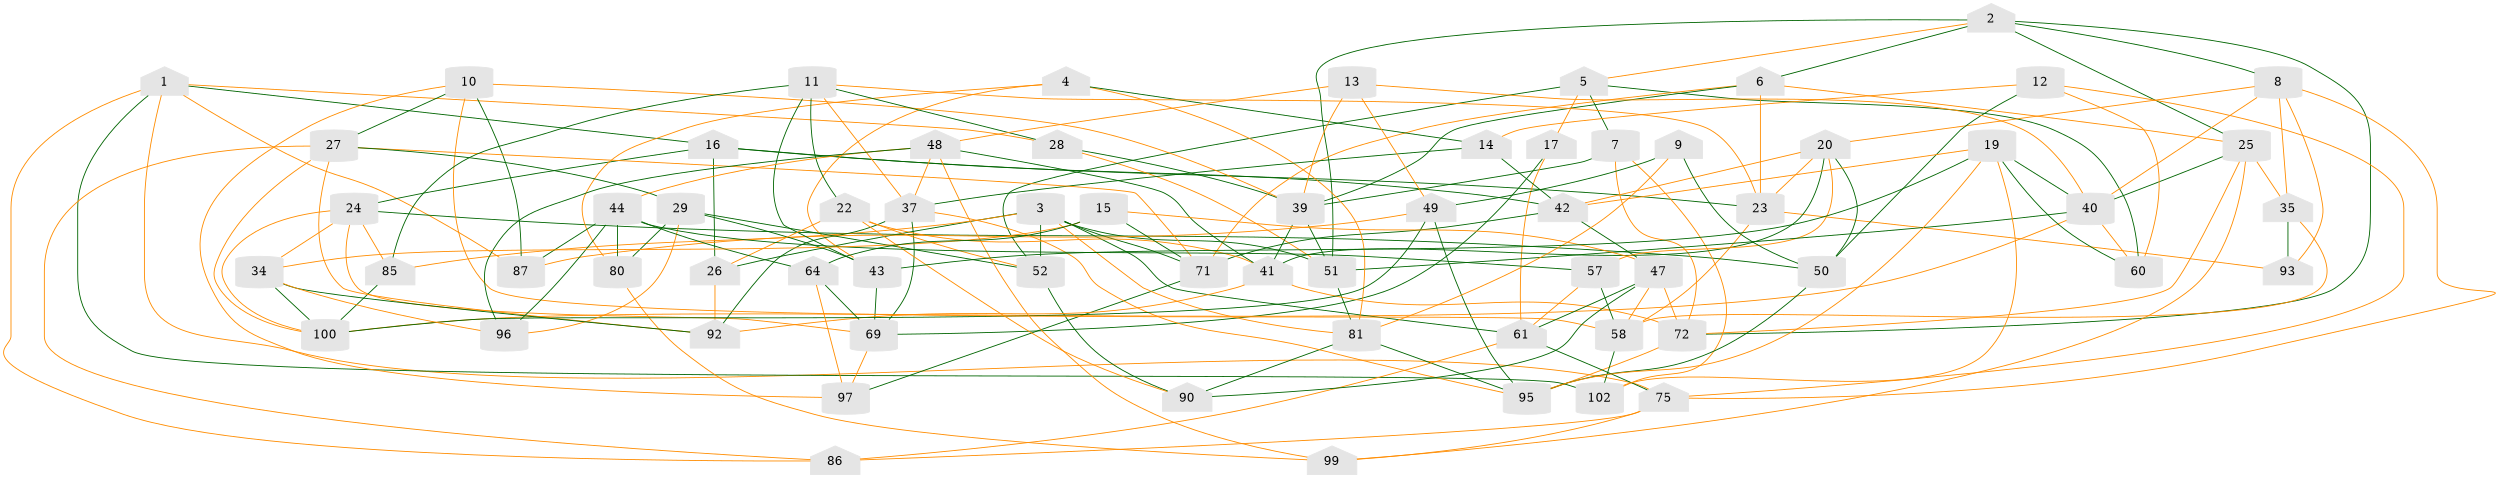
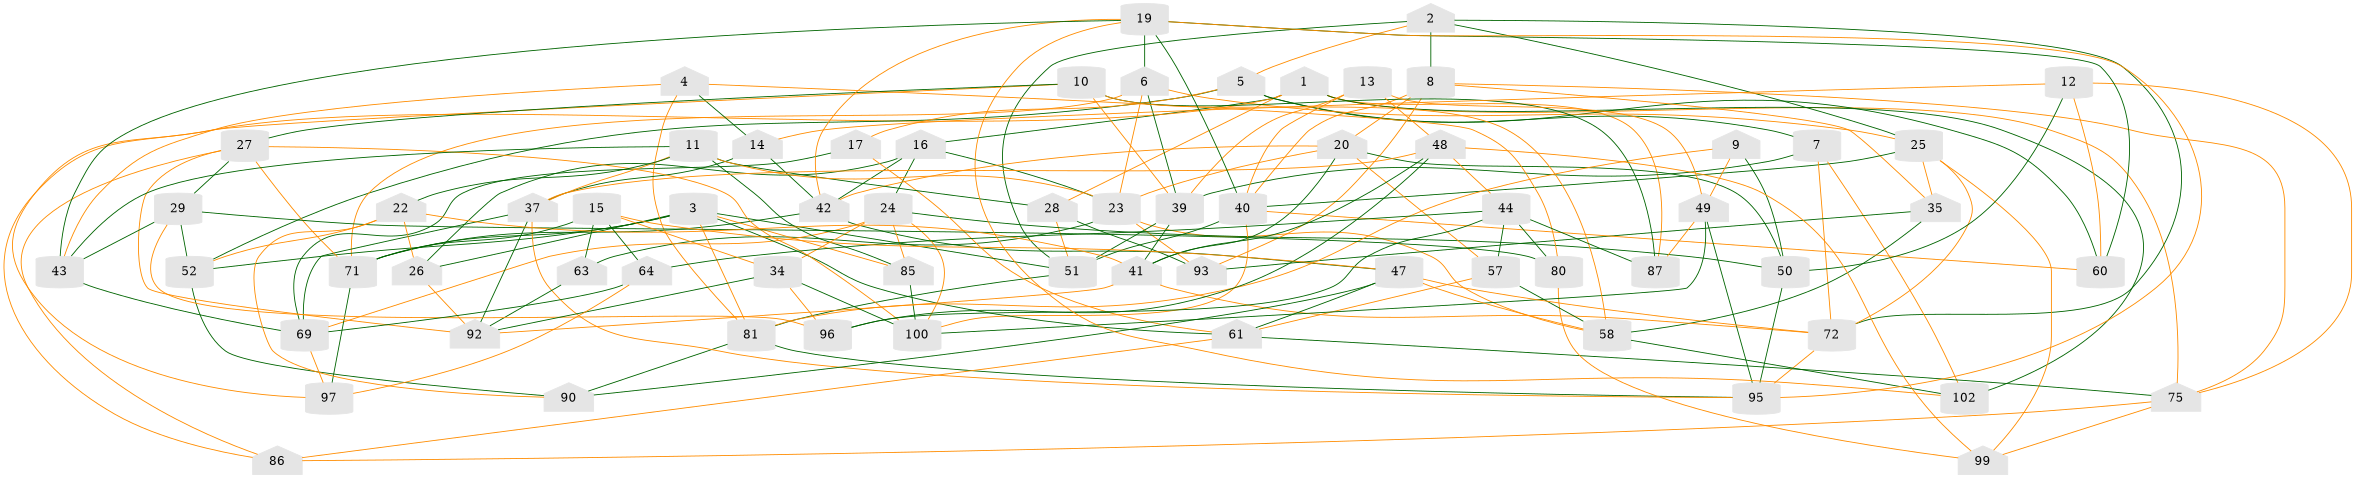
edge "2" -- "6": now "19" -- "6"
edge "28" -- "39": now "28" -- "93"
edge "9" -- "49": color darkgreen -> darkorange
node "63": added
edge "35" -- "58": color darkorange -> darkgreen
